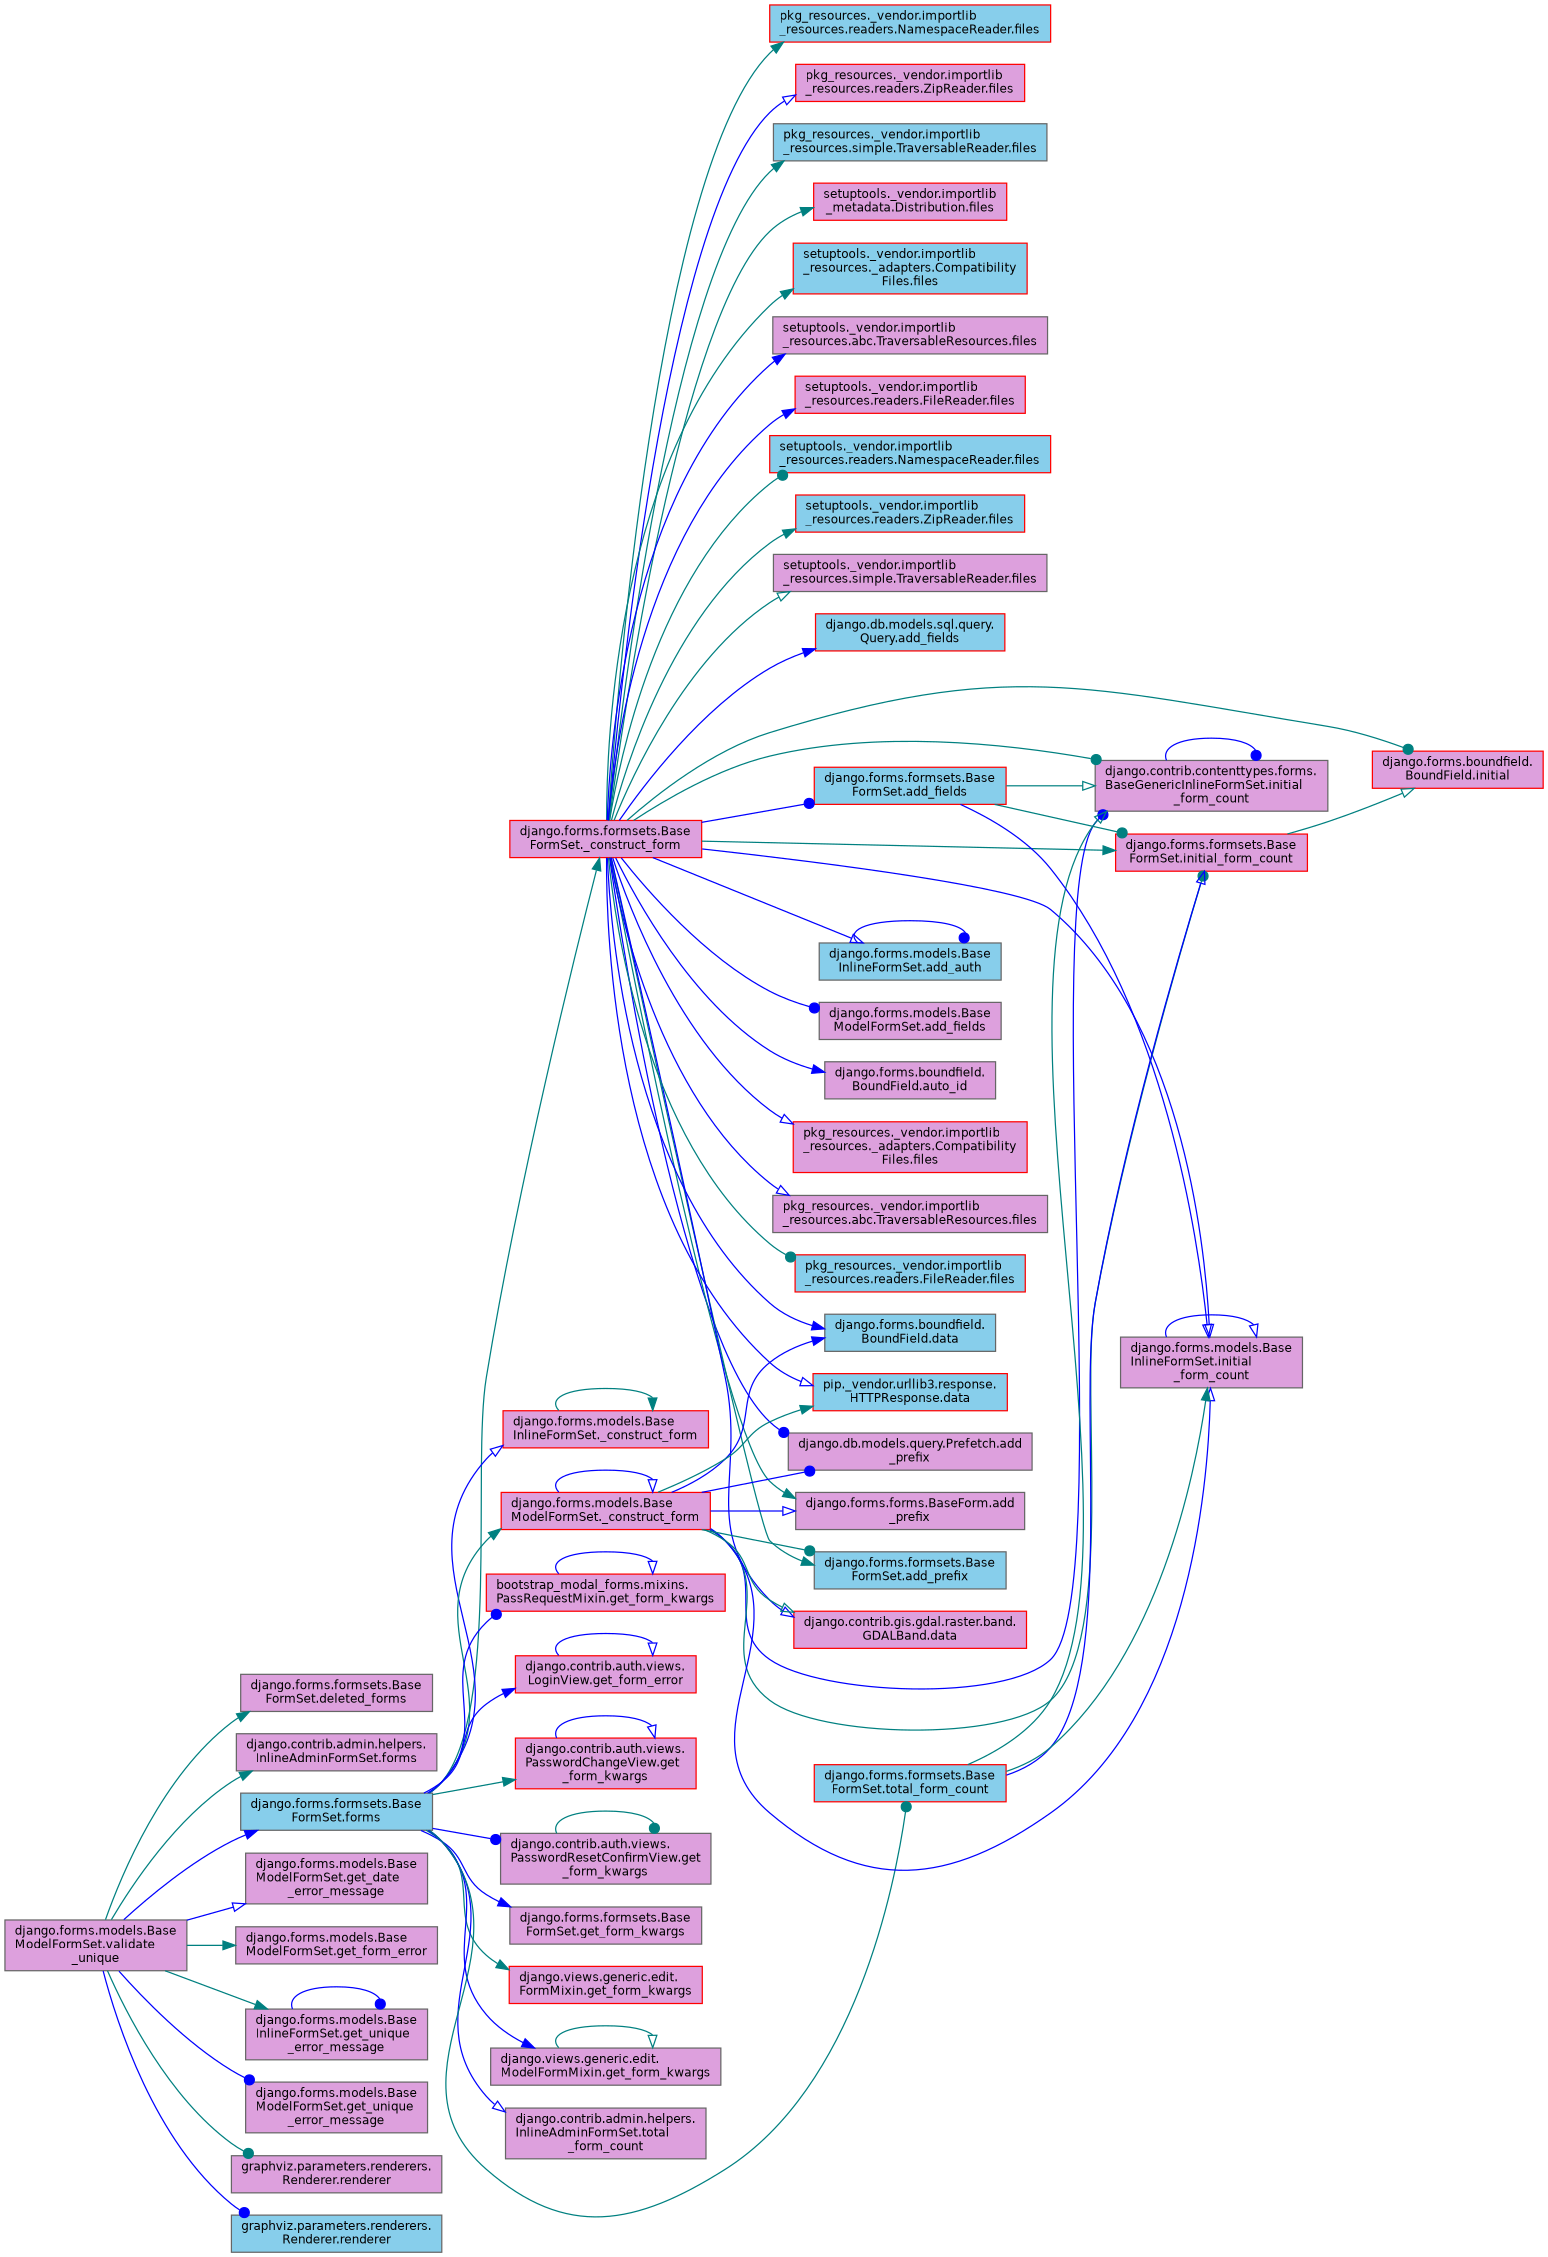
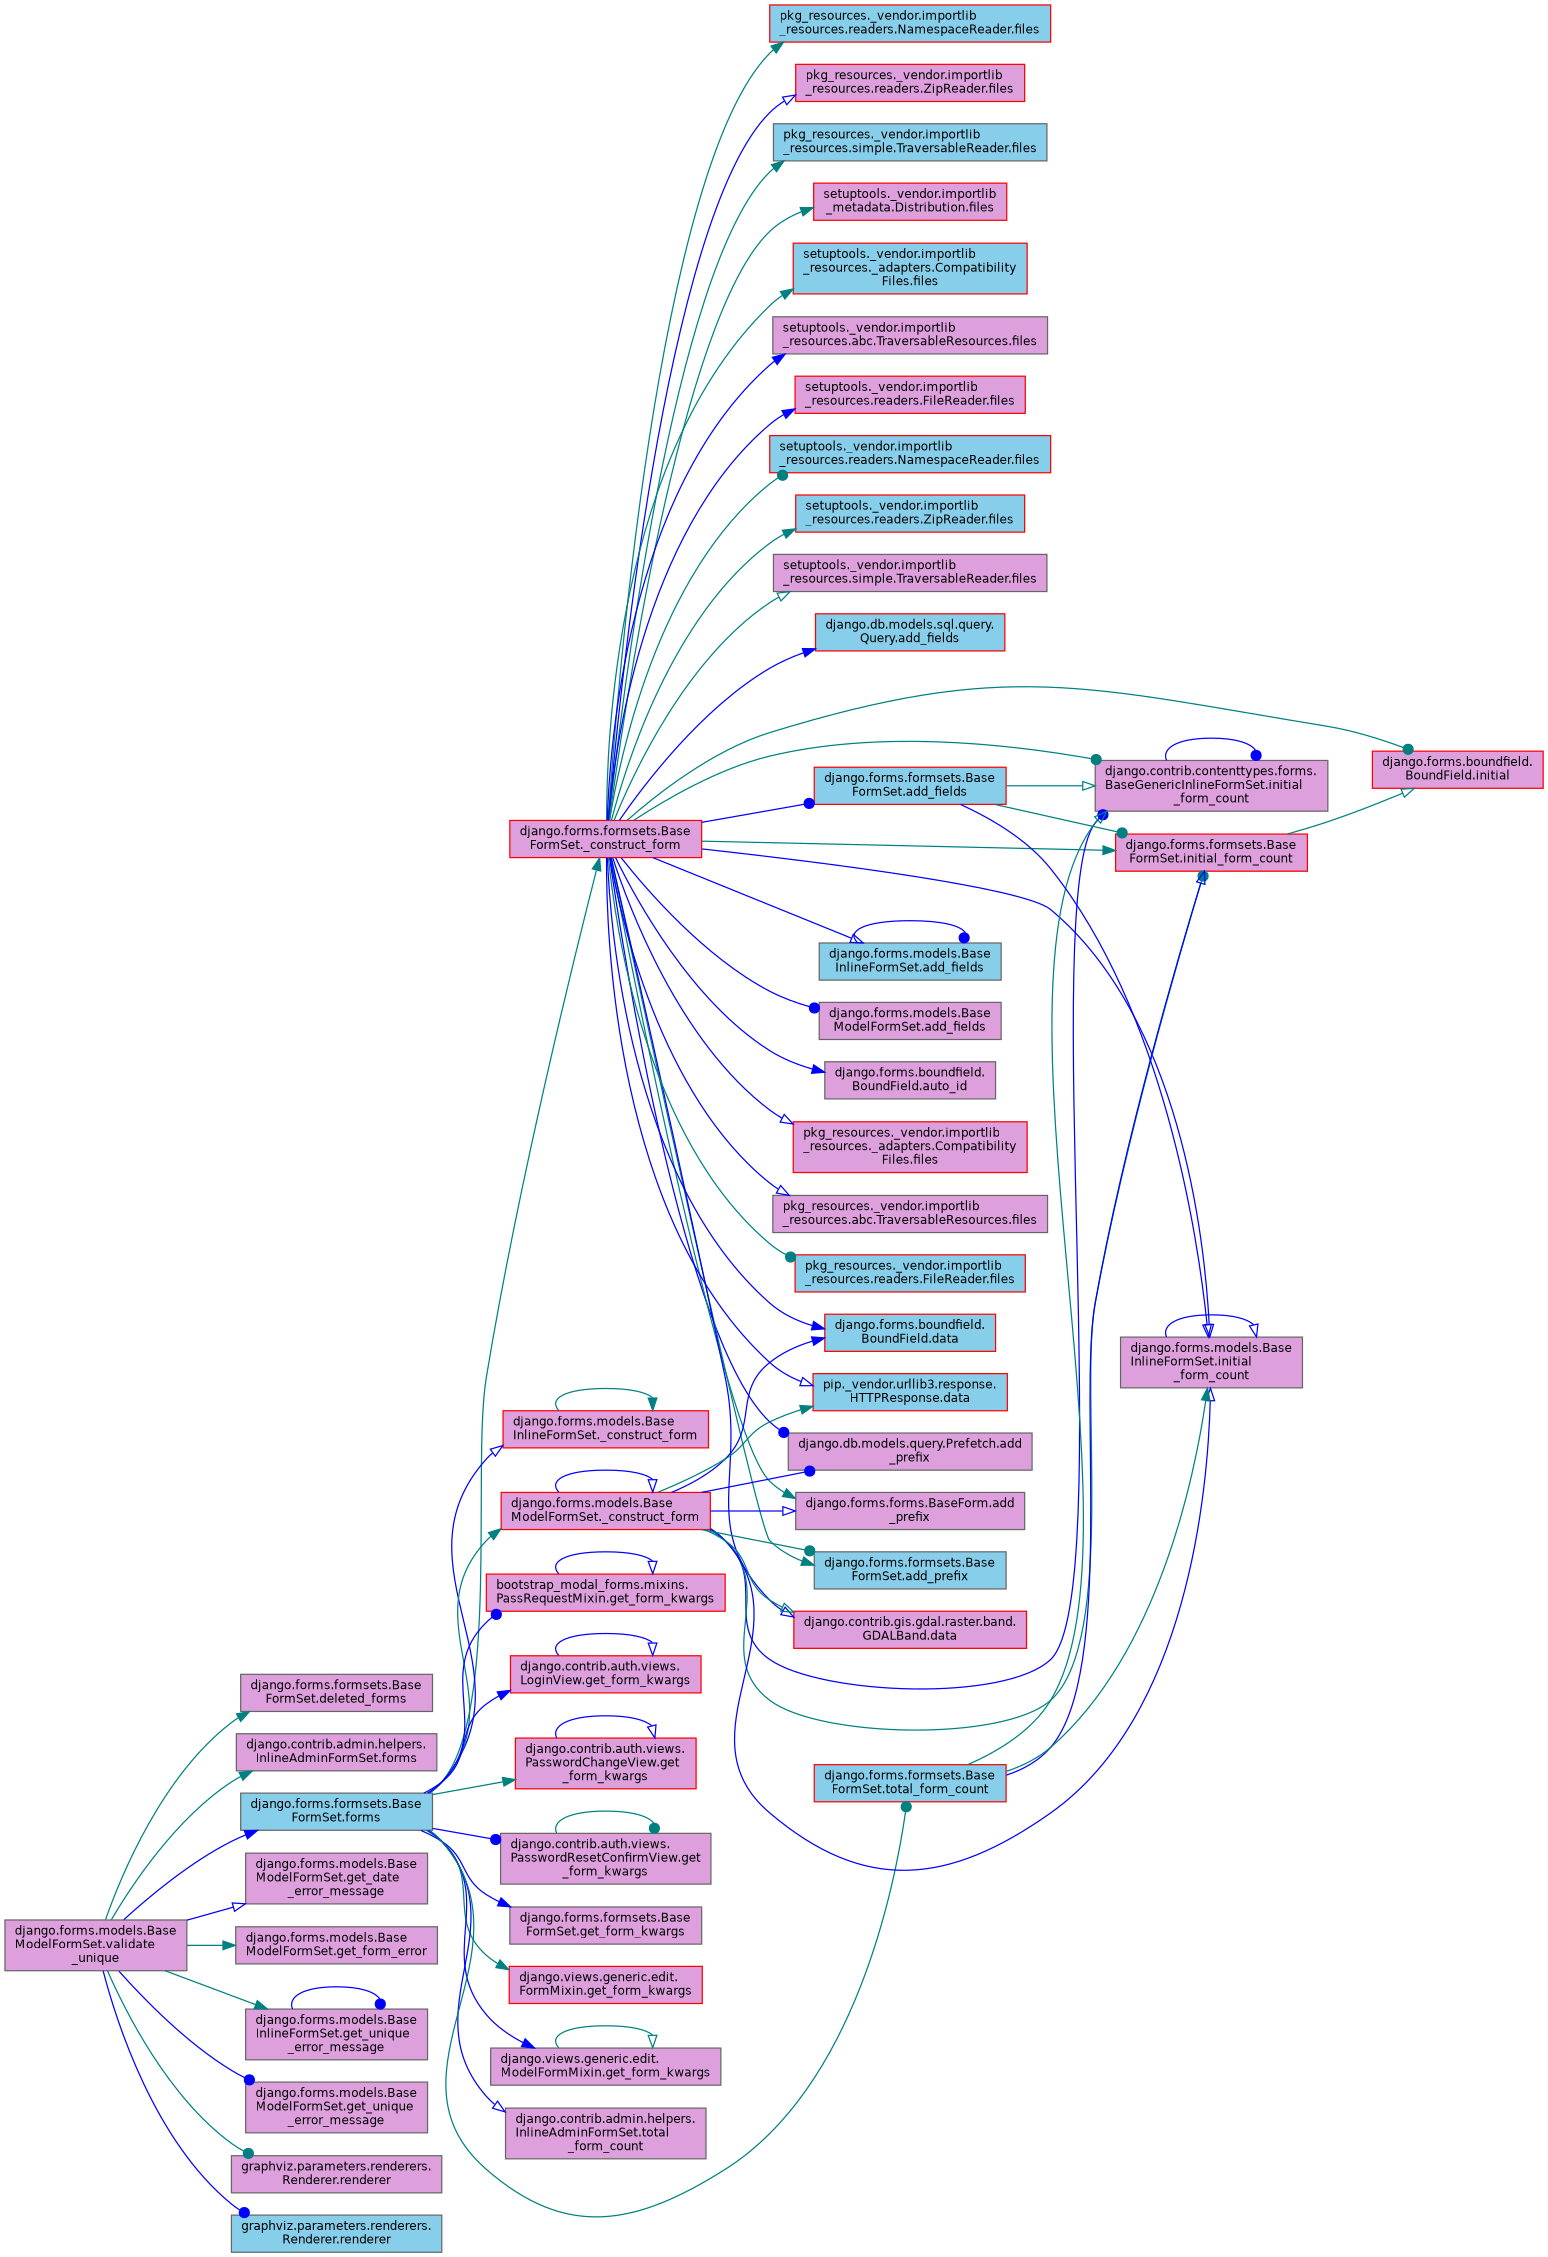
node "django.forms.models.Base InlineFormSet.add_auth": label "django.forms.models.Base InlineFormSet.add_auth" -> "django.forms.models.Base InlineFormSet.add_fields"
node "django.forms.boundfield. BoundField.data": color grey40 -> red
node "django.contrib.auth.views. LoginView.get_form_error": label "django.contrib.auth.views. LoginView.get_form_error" -> "django.contrib.auth.views. LoginView.get_form_kwargs"
